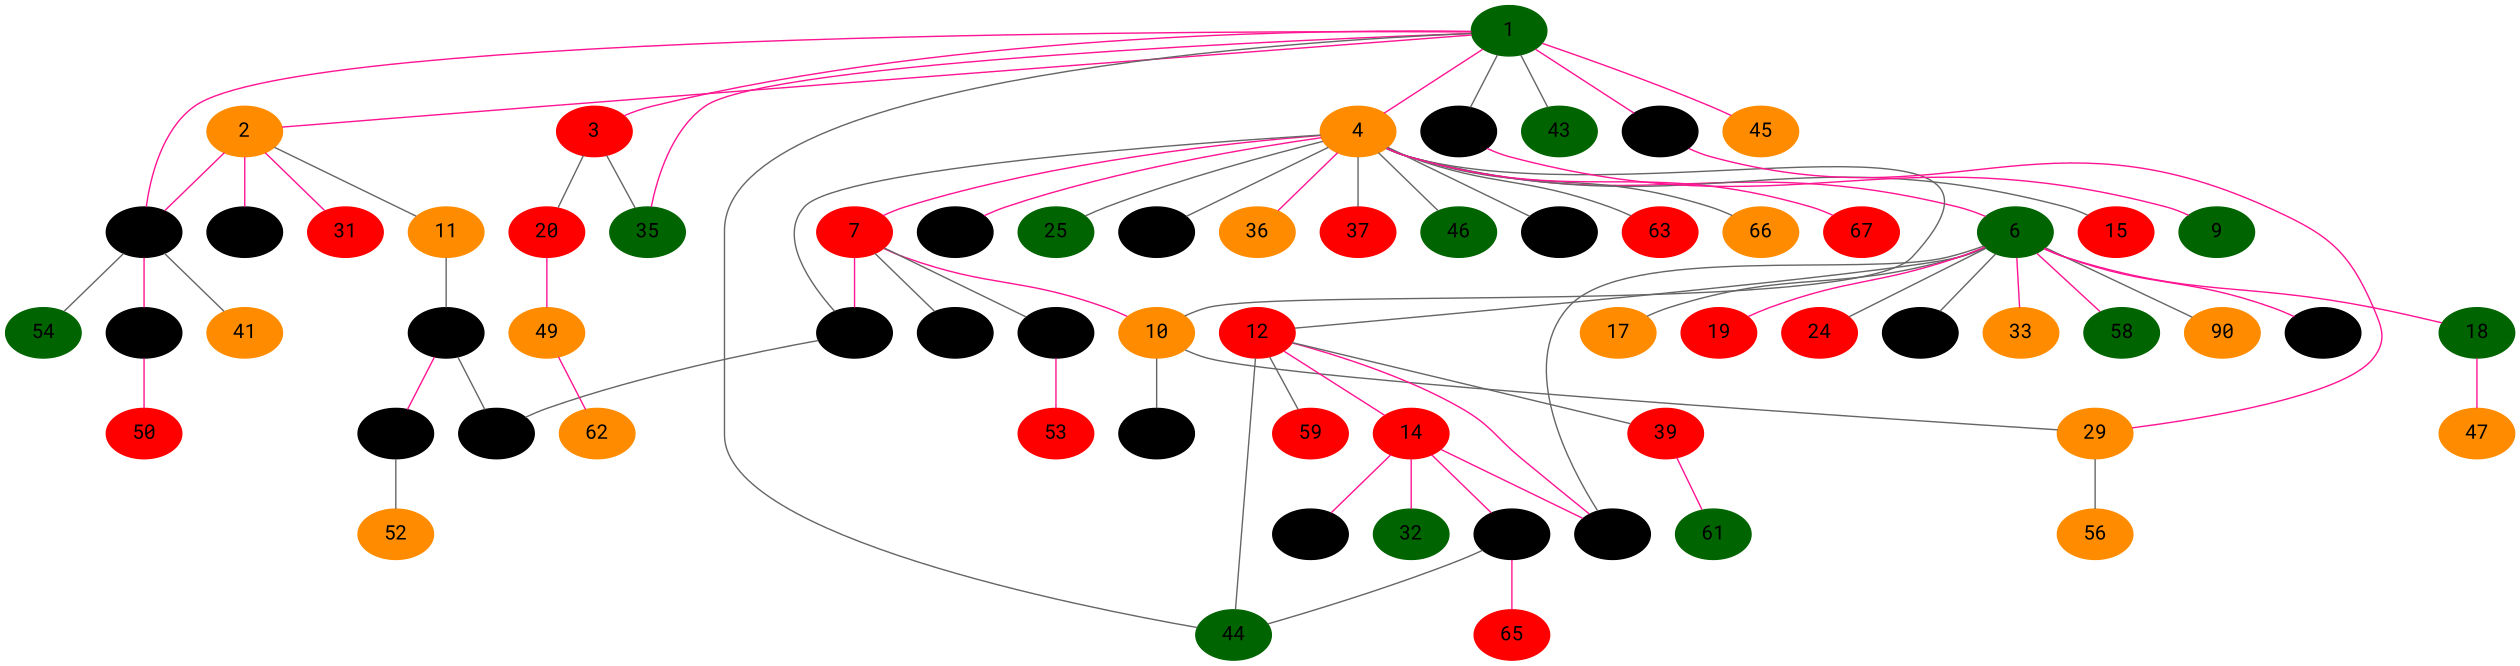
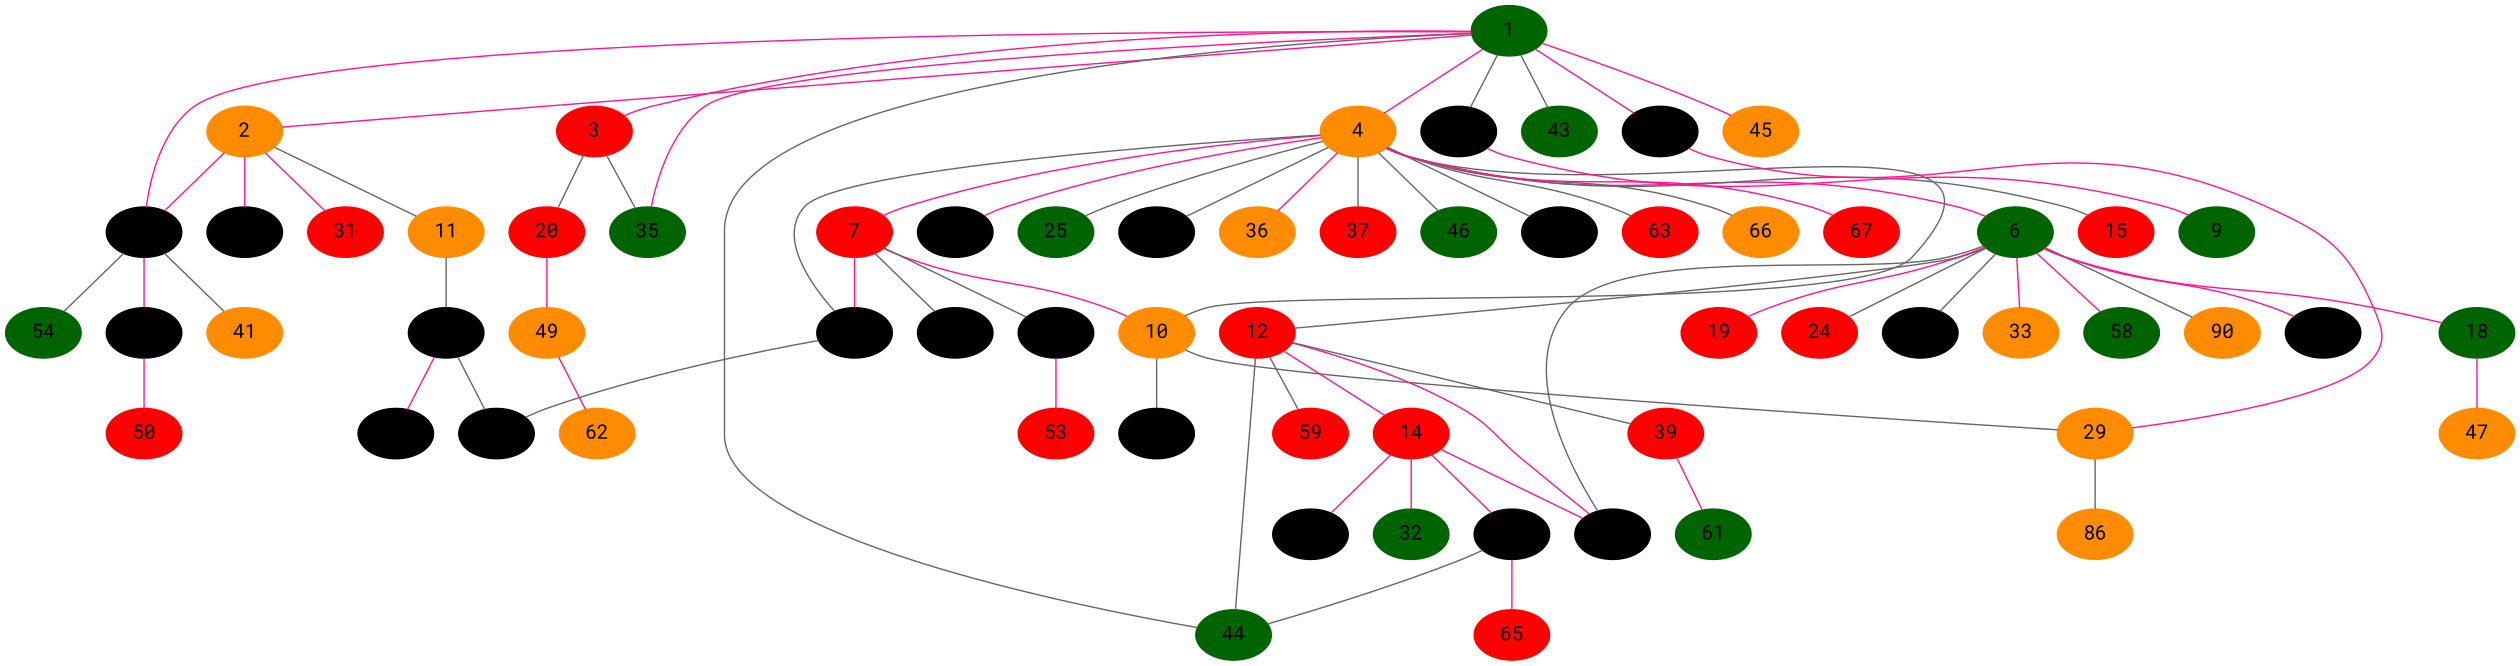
node "17": removed
node "52": removed
node "56": label "56" -> "86"
